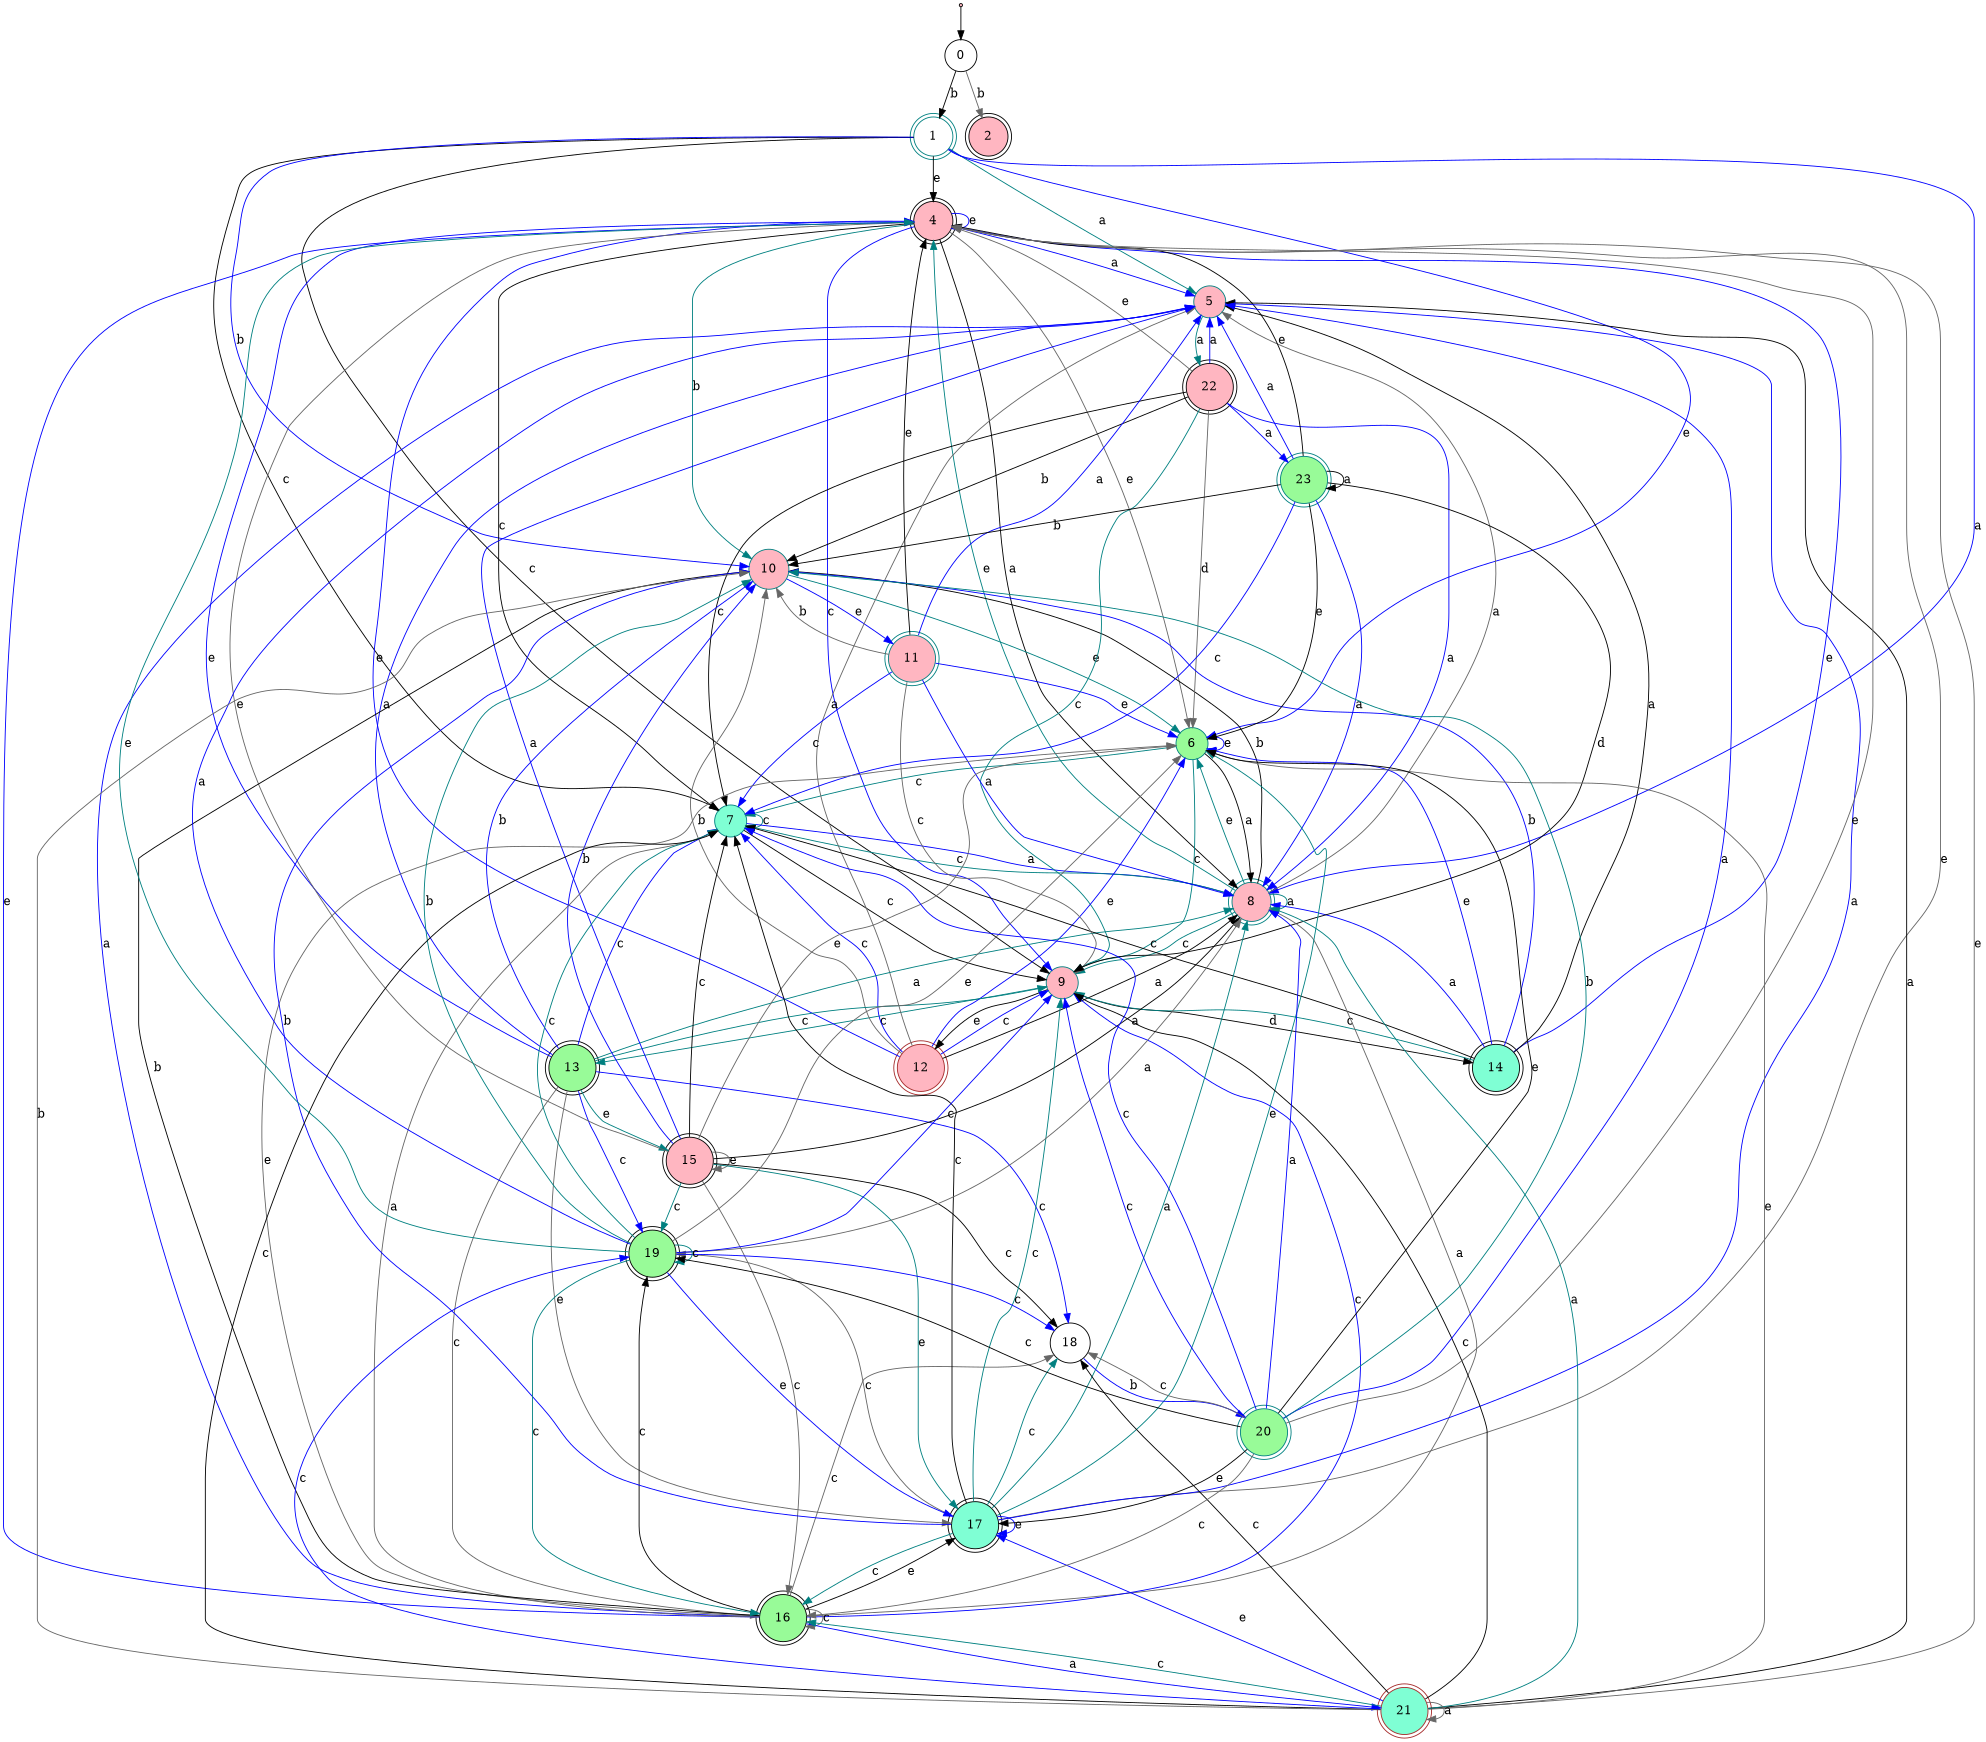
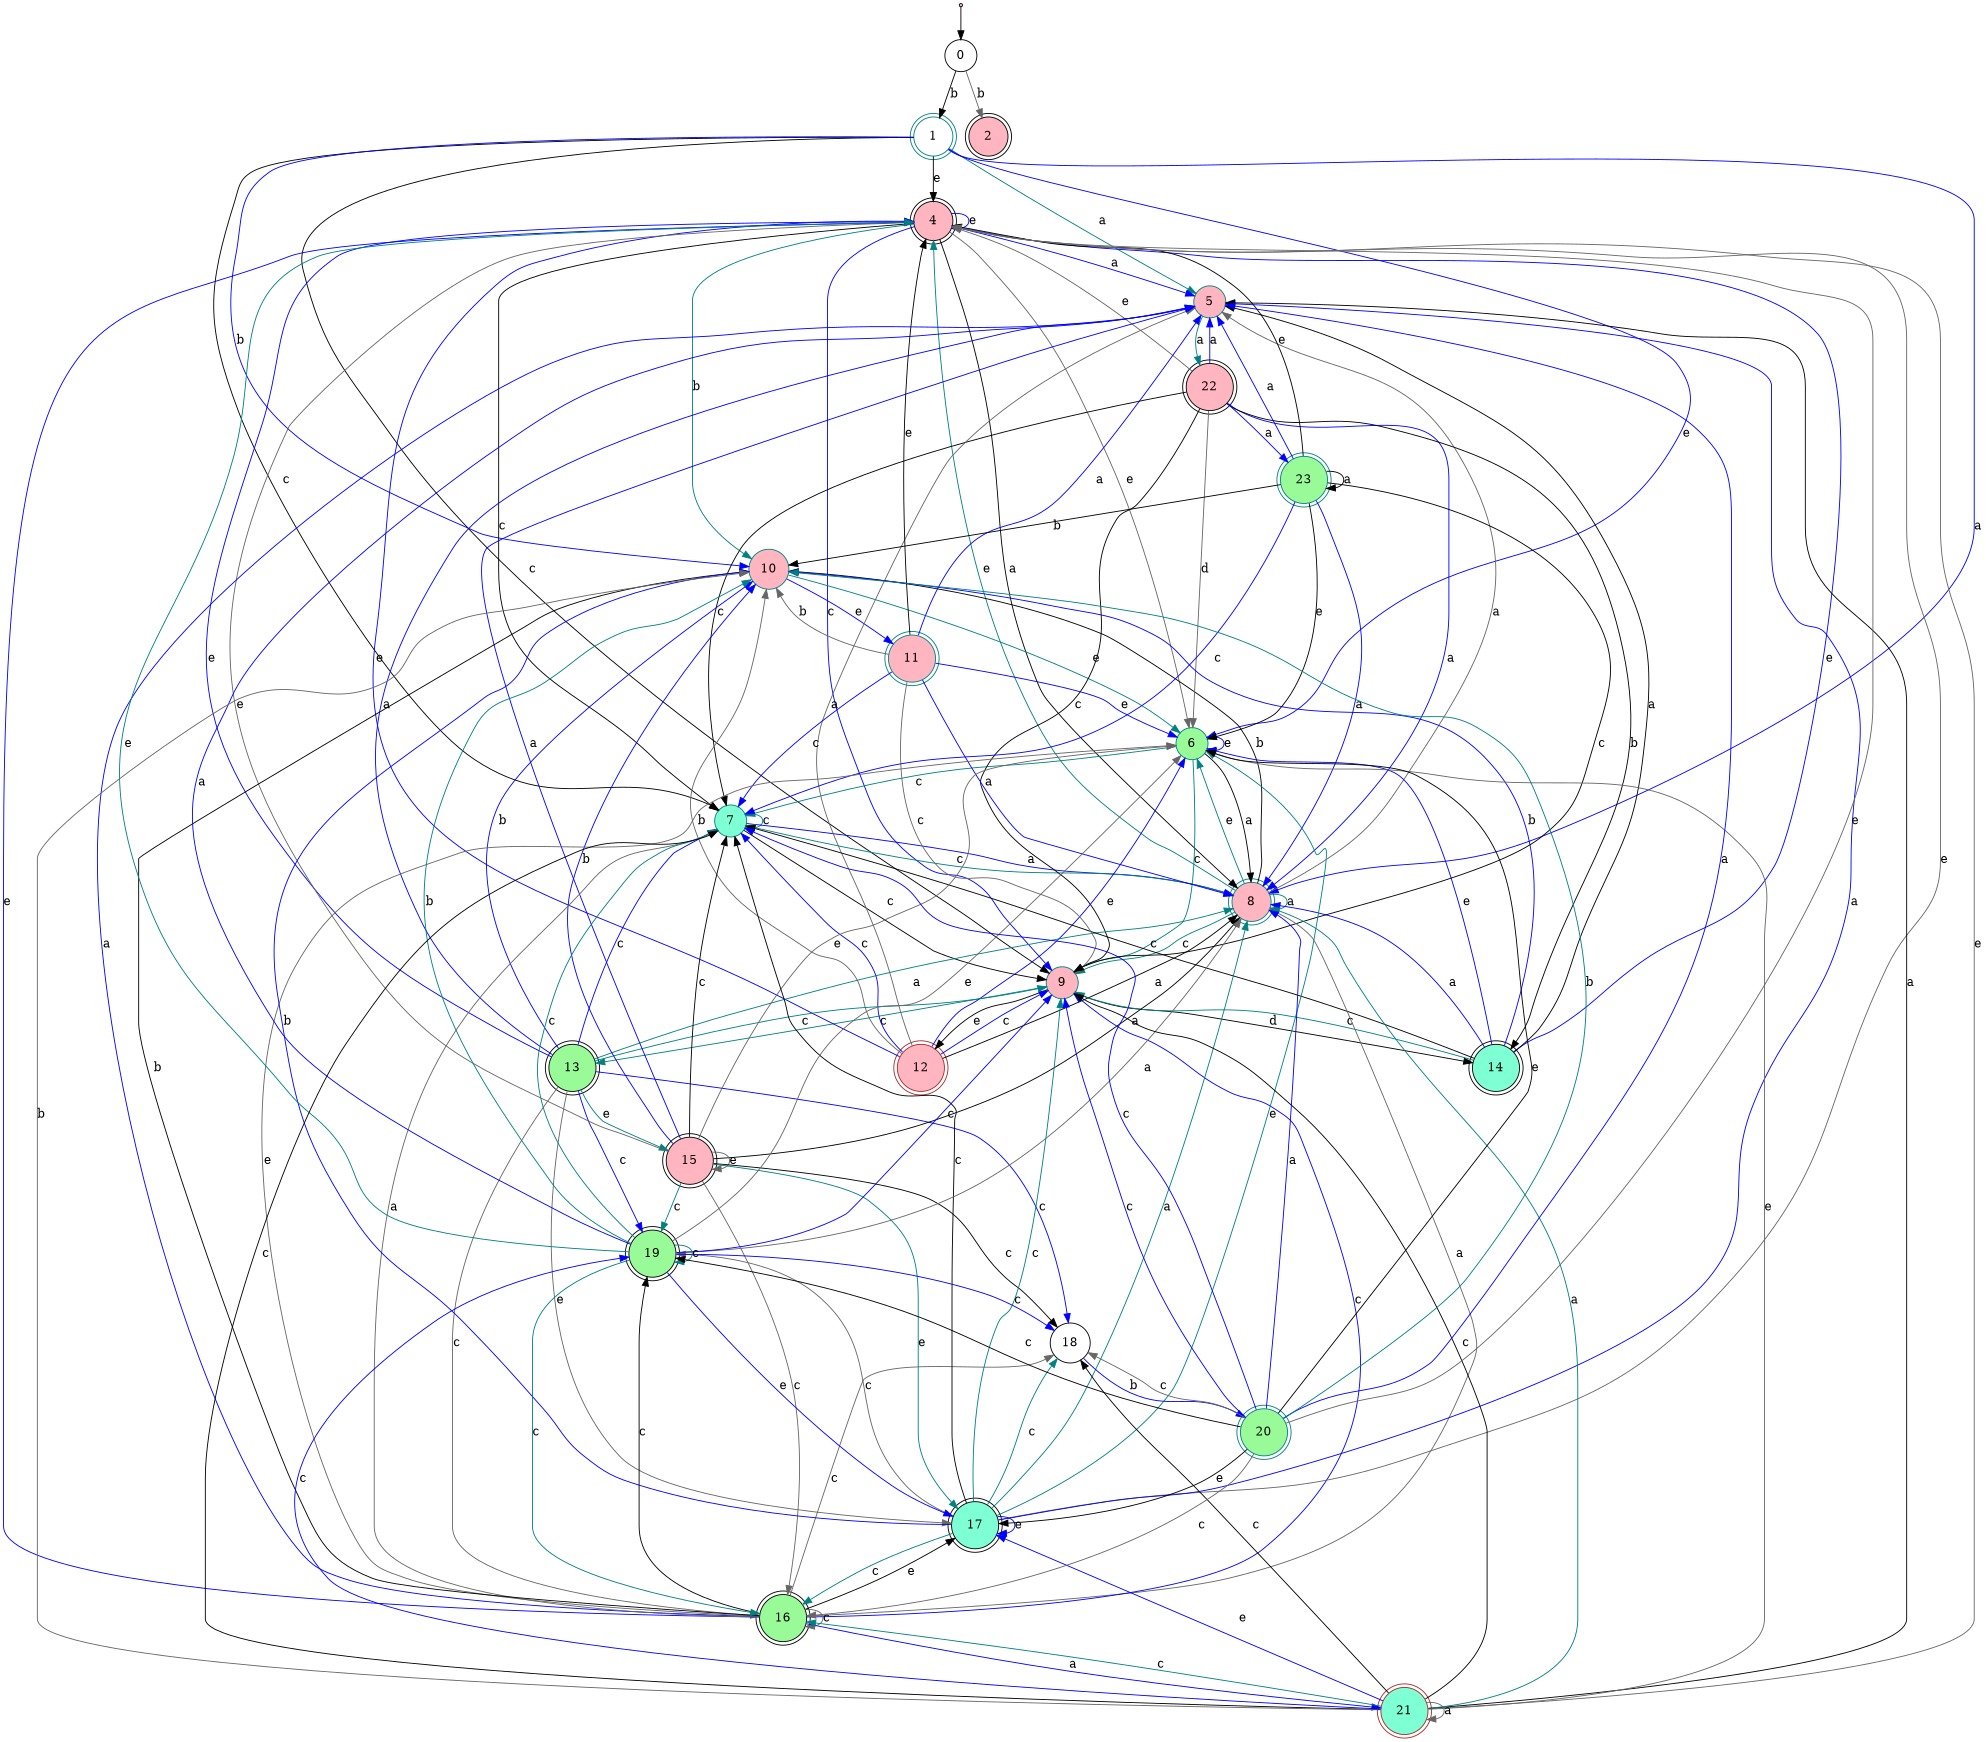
edge "22" -> "10": now "22" -> "14"
edge "22" -> "9": color teal -> black
edge "23" -> "9": label "d" -> "c"
